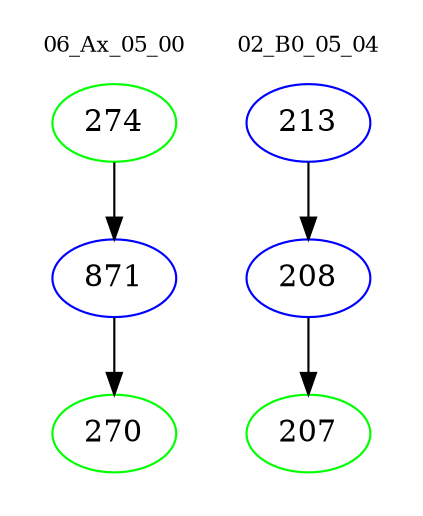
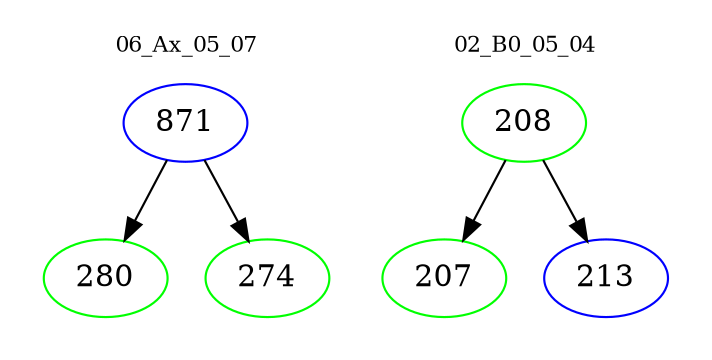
cluster "06_Ax_05_00": label "06_Ax_05_00" -> "06_Ax_05_07"
edge "274" -> "871": reversed
edge "213" -> "208": reversed
node "208": color blue -> green
node "270": label "270" -> "280"
